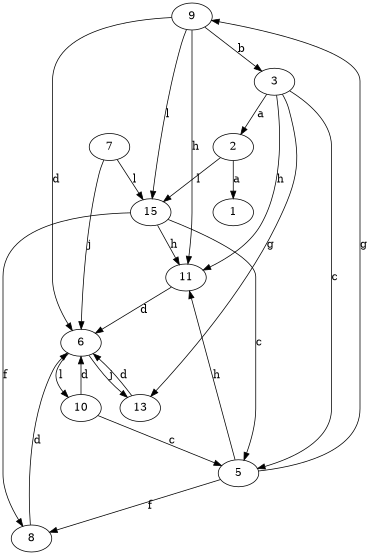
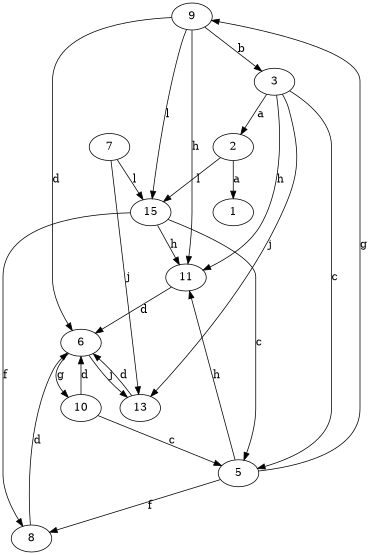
edge "7" -> "6": now "7" -> "13"
edge "3" -> "13": label "g" -> "j"
edge "6" -> "10": label "l" -> "g"
